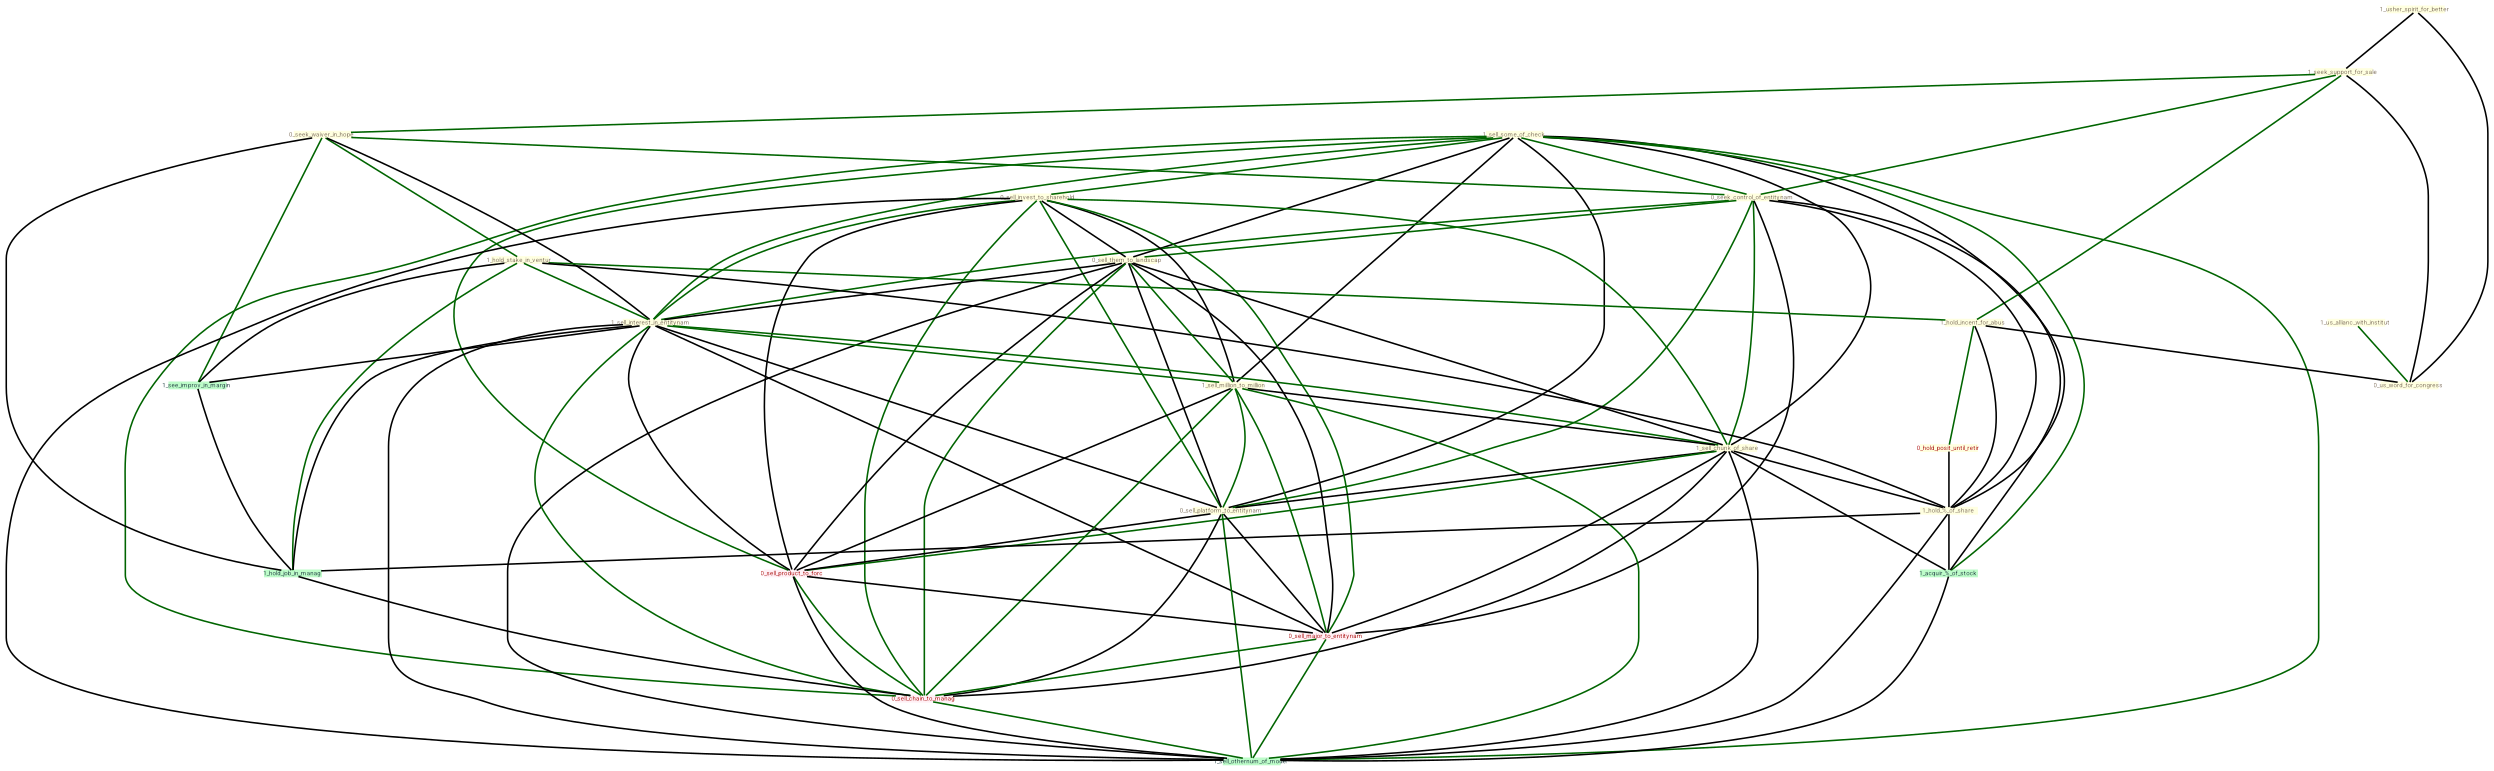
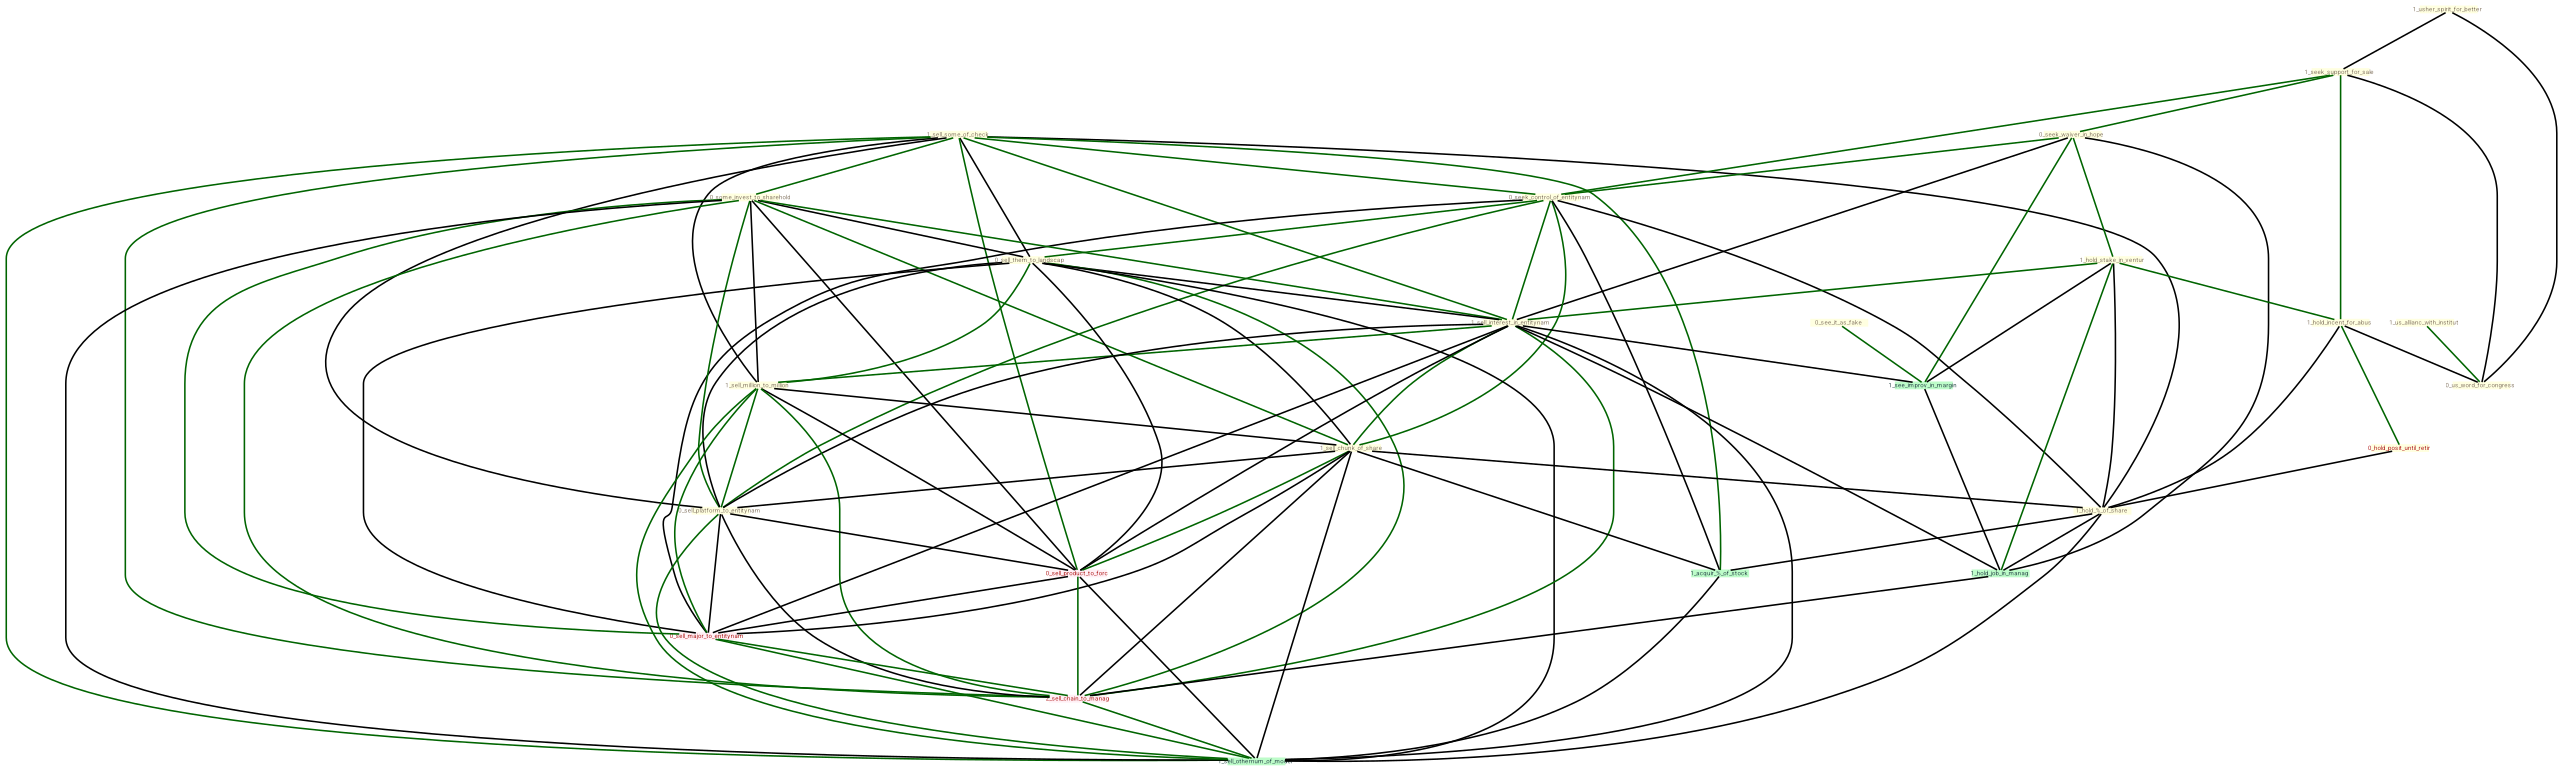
node "0_sell_invest_to_sharehold": label "0_sell_invest_to_sharehold" -> "0_some_invest_to_sharehold"
edge "1_sell_some_of_check" -- "1_sell_chunk_of_share": removed
node "0_see_it_as_fake": added
node "0_sell_chain_to_manag": label "0_sell_chain_to_manag" -> "2_sell_chain_to_manag"
